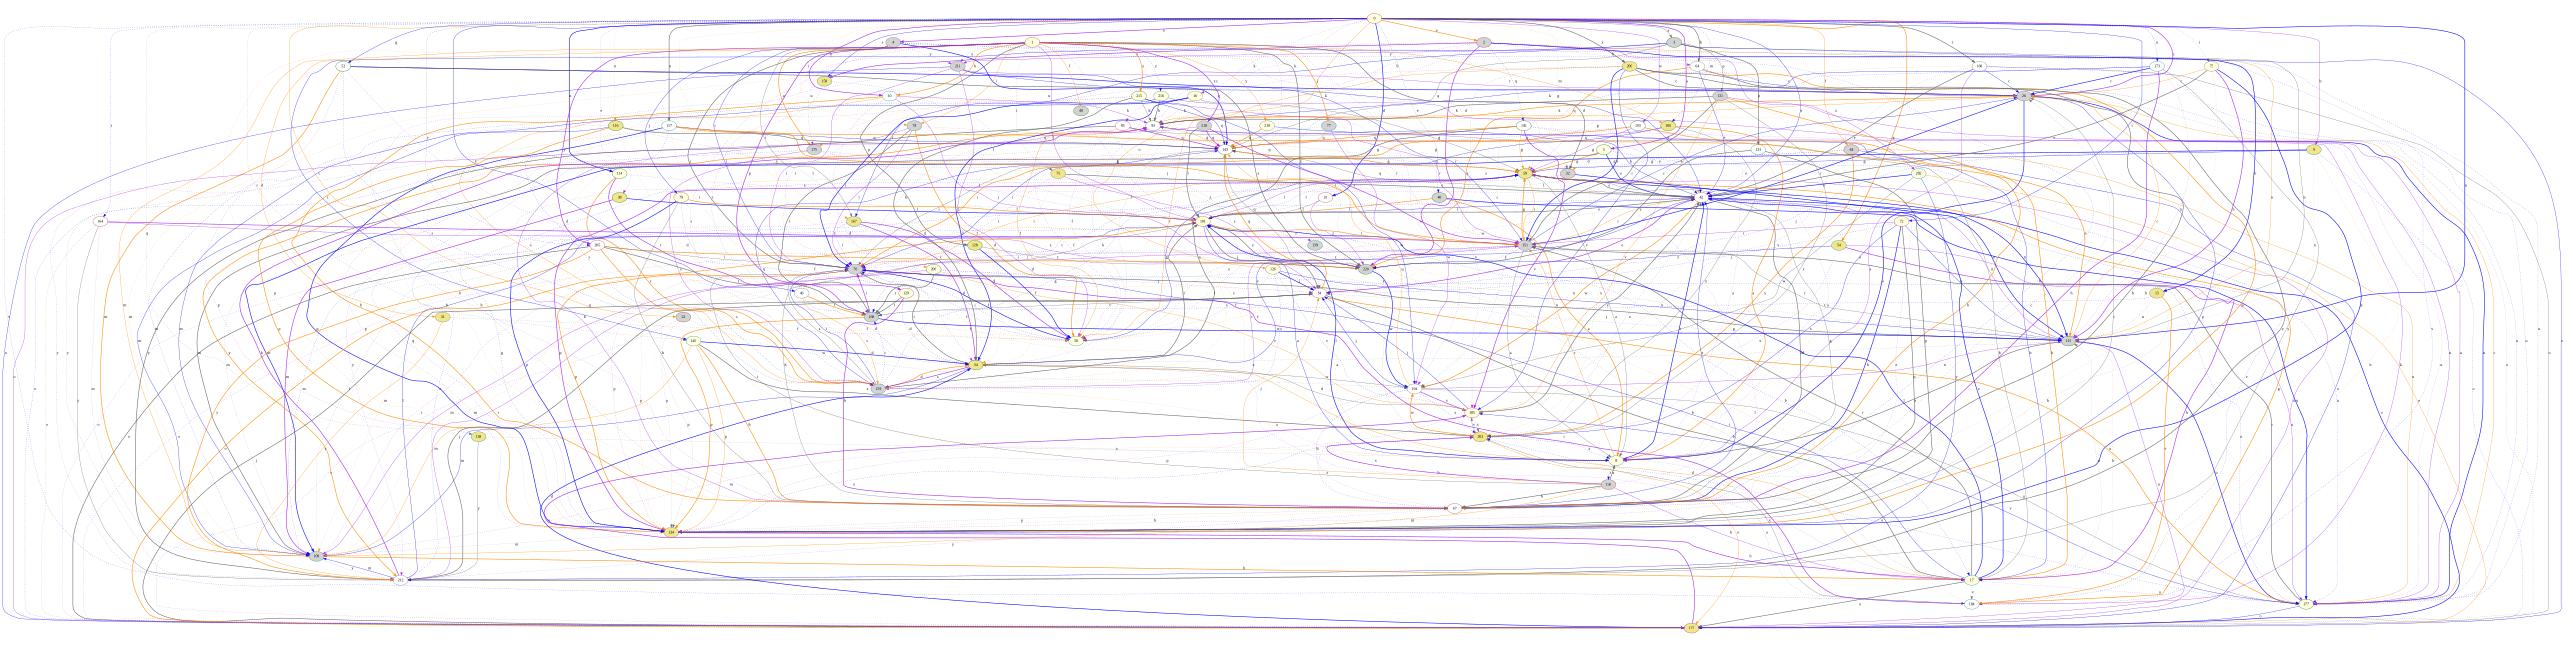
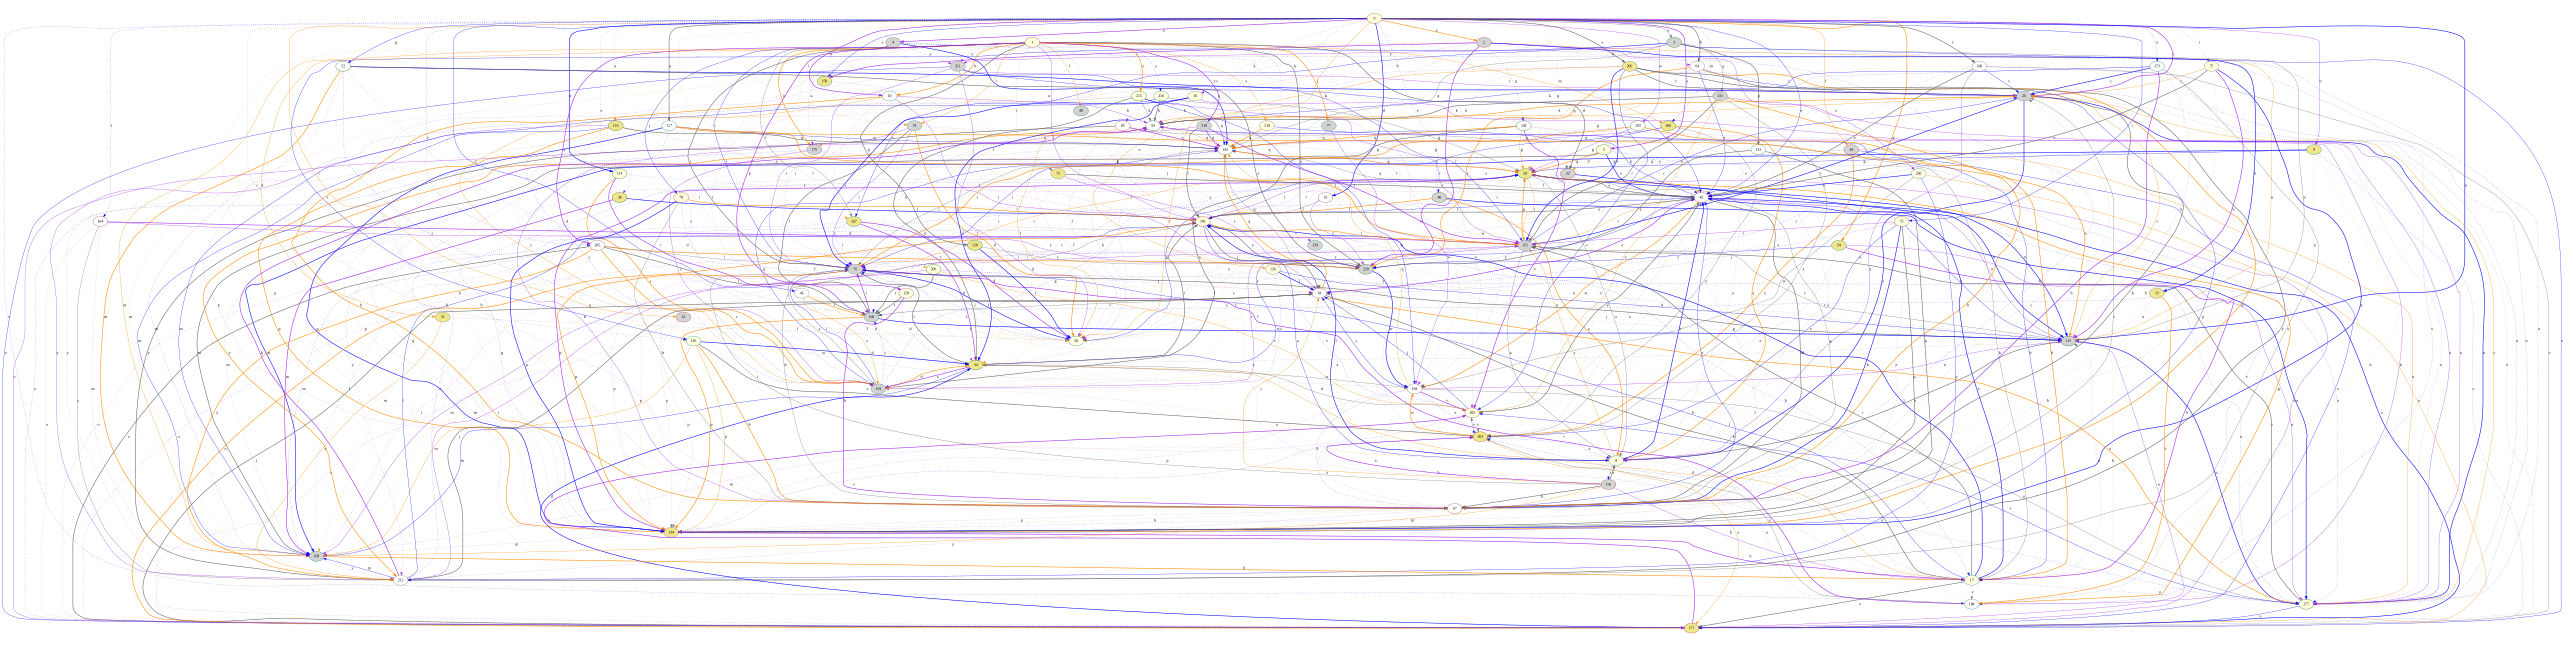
edge "116" -> "212": style dotted -> solid
node "138": removed
